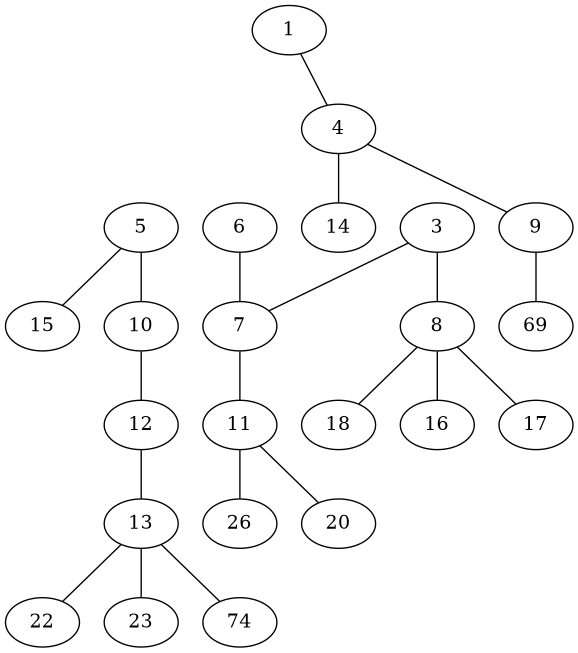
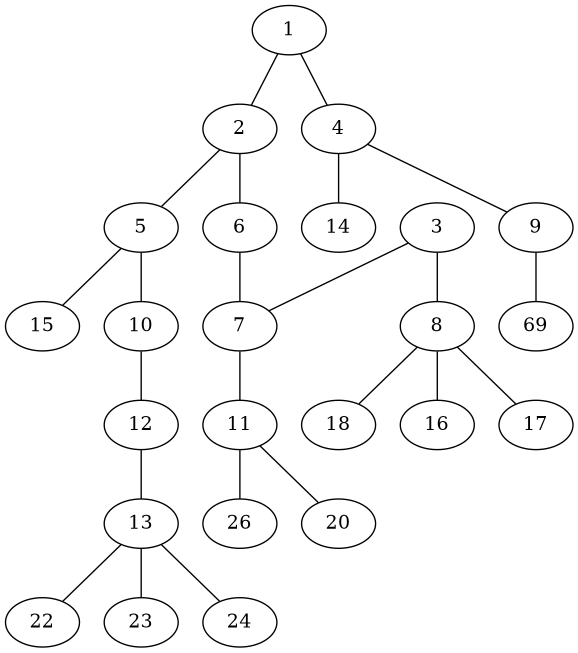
node "2": added
node "74": label "74" -> "24"
